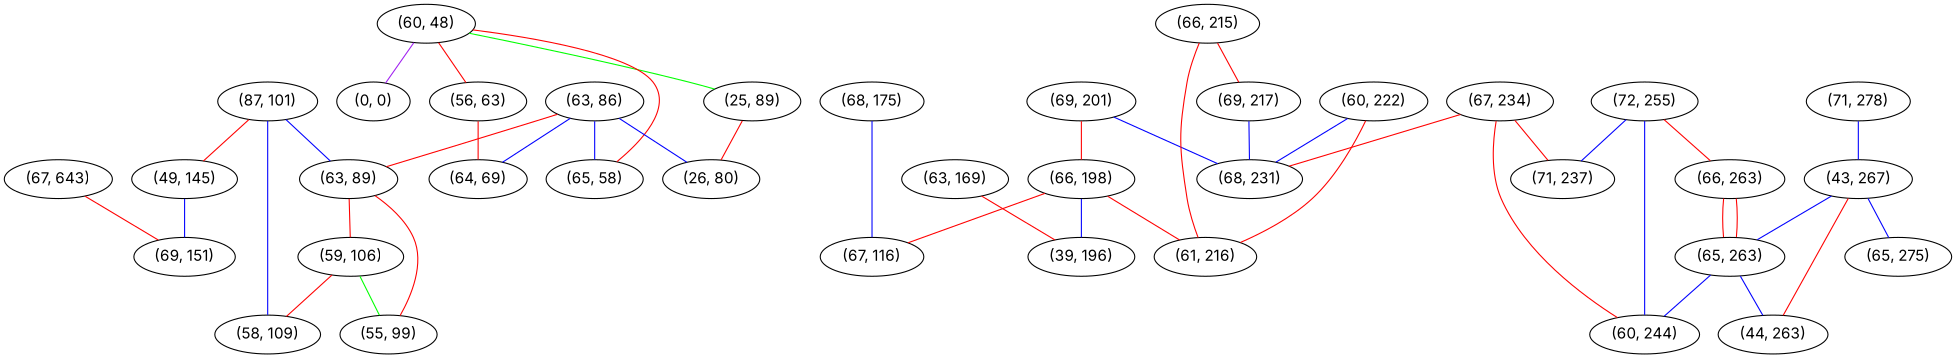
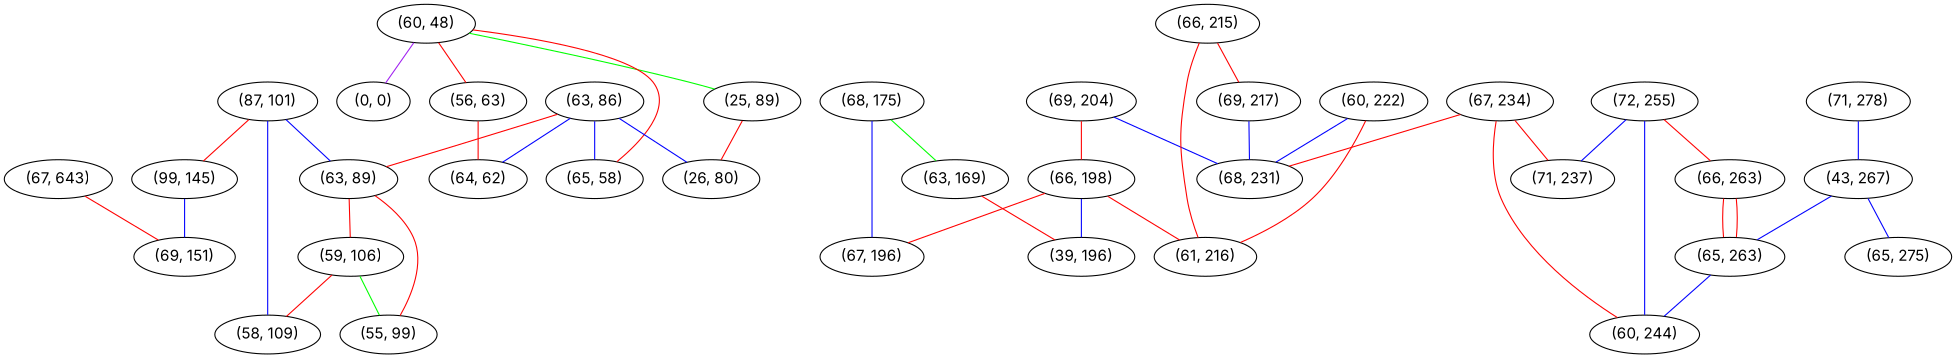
node "(69, 201)": label "(69, 201)" -> "(69, 204)"
edge "(68, 175)" -- "(63, 169)": added
node "(49, 145)": label "(49, 145)" -> "(99, 145)"
node "(64, 69)": label "(64, 69)" -> "(64, 62)"
node "(67, 116)": label "(67, 116)" -> "(67, 196)"
node "(44, 263)": removed
